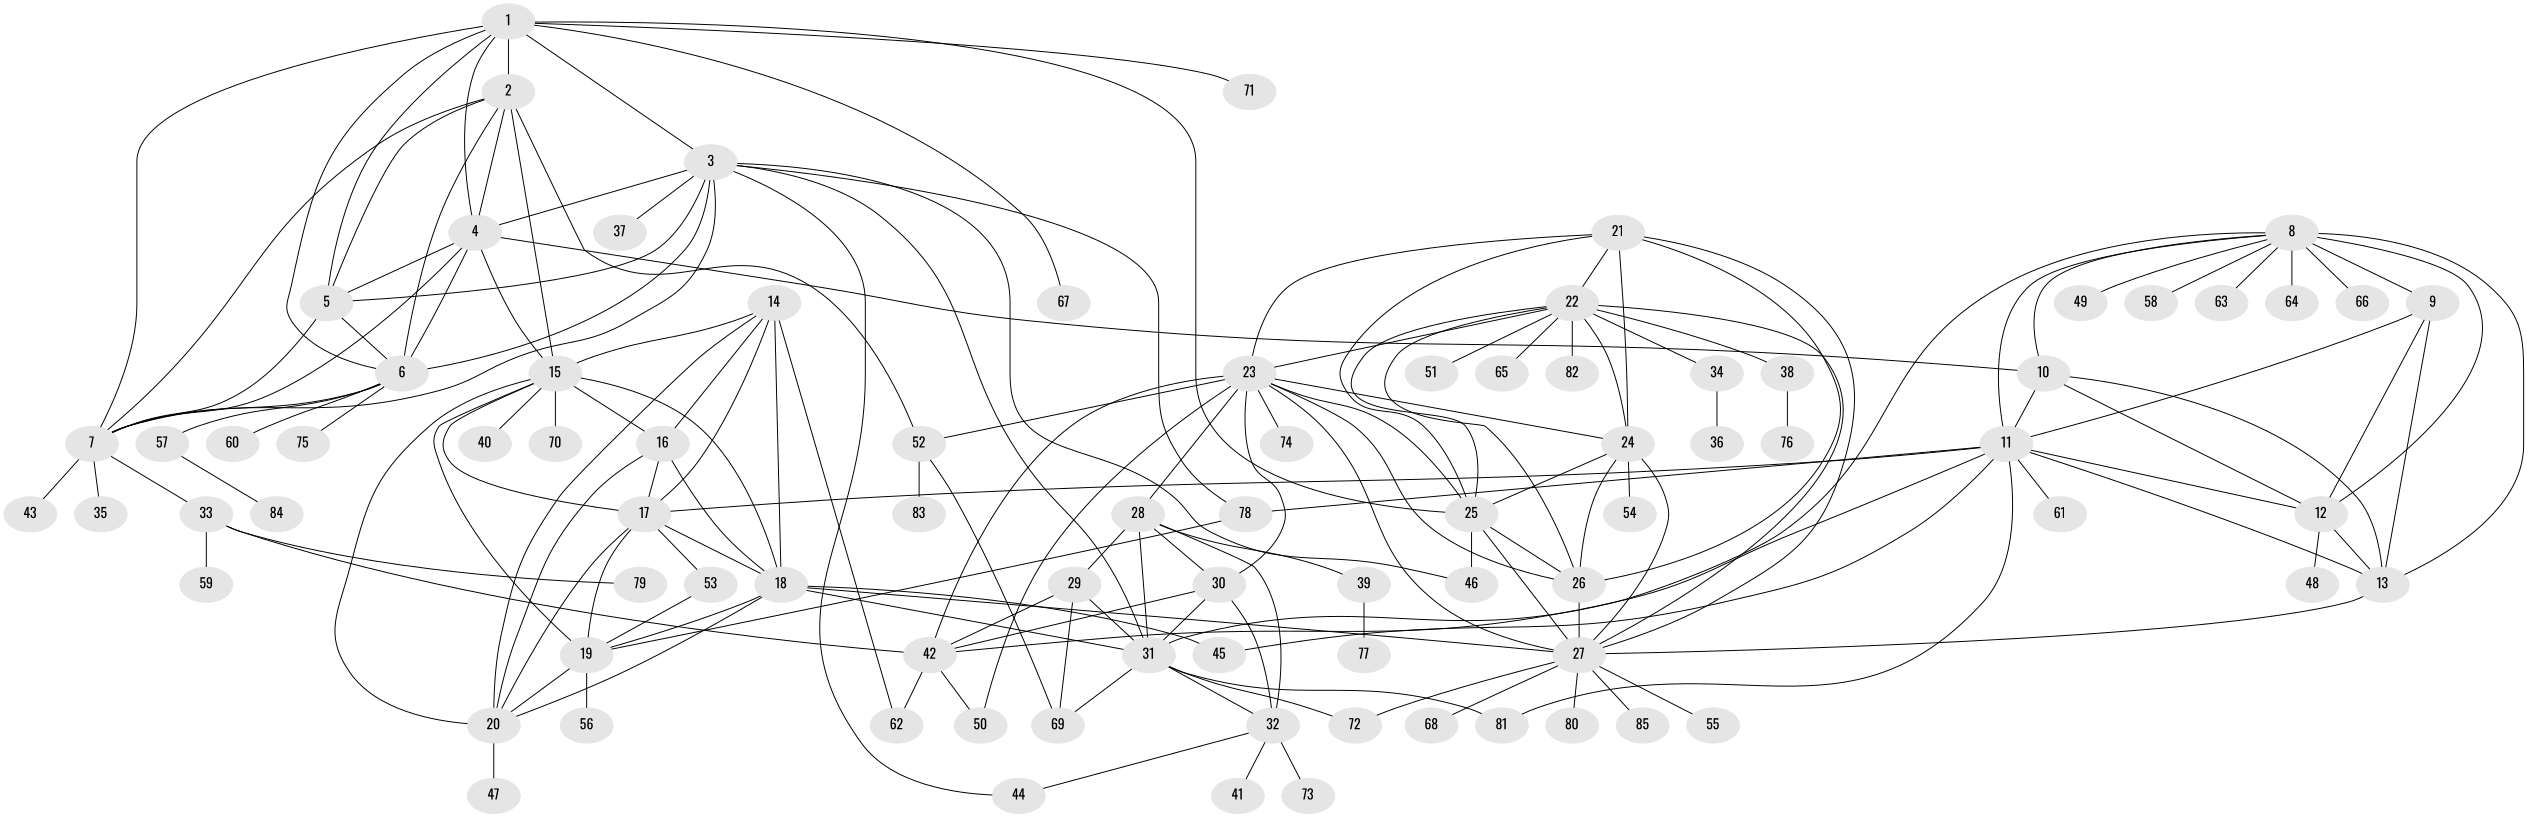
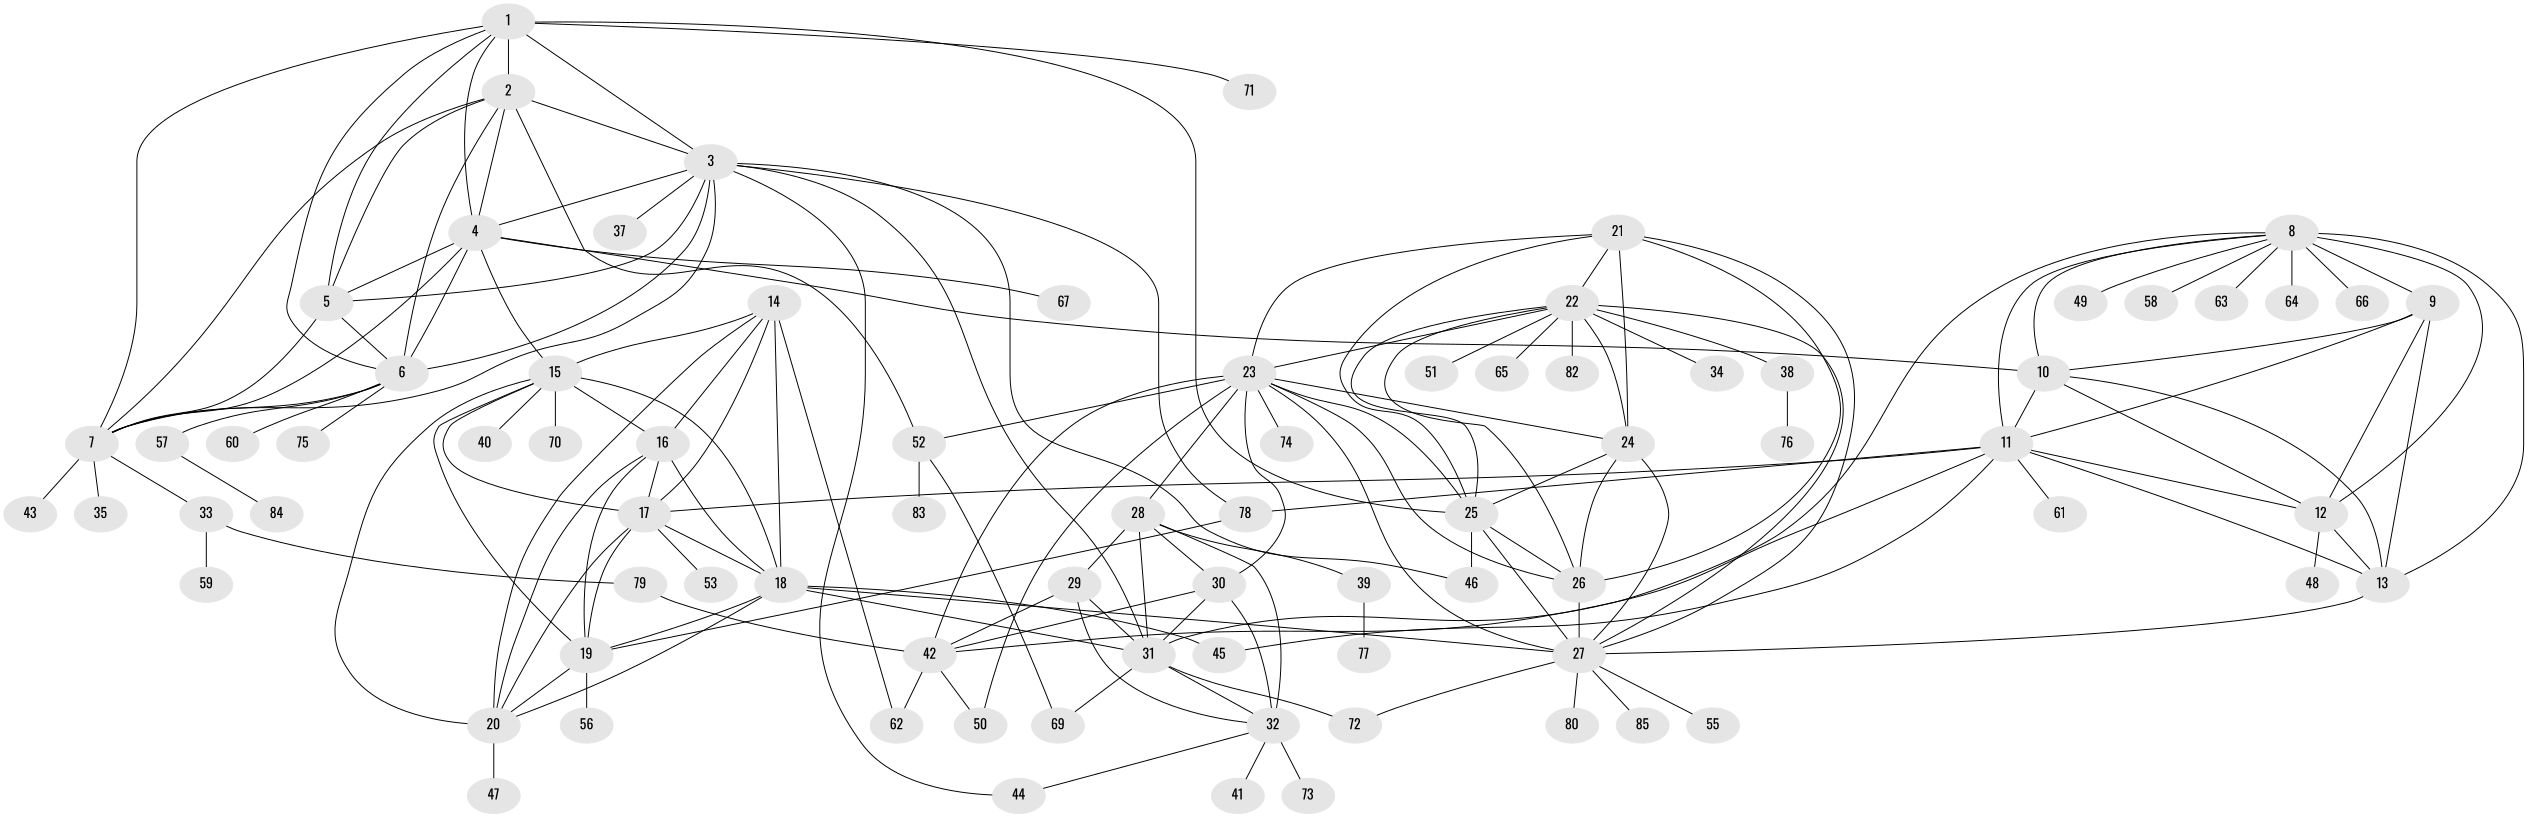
edge "1" -- "67": now "4" -- "67"
edge "2" -- "15": now "2" -- "3"
edge "9" -- "10": added
node "36": removed
node "54": removed
edge "33" -- "42": now "79" -- "42"
edge "53" -- "19": now "16" -- "19"
edge "29" -- "69": now "29" -- "32"
node "68": removed
node "81": removed
